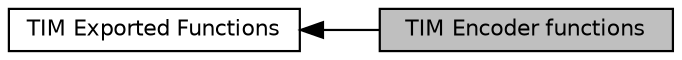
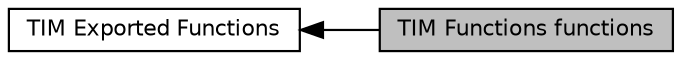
node "TIM Encoder functions": label "TIM Encoder functions" -> "TIM Functions functions"
